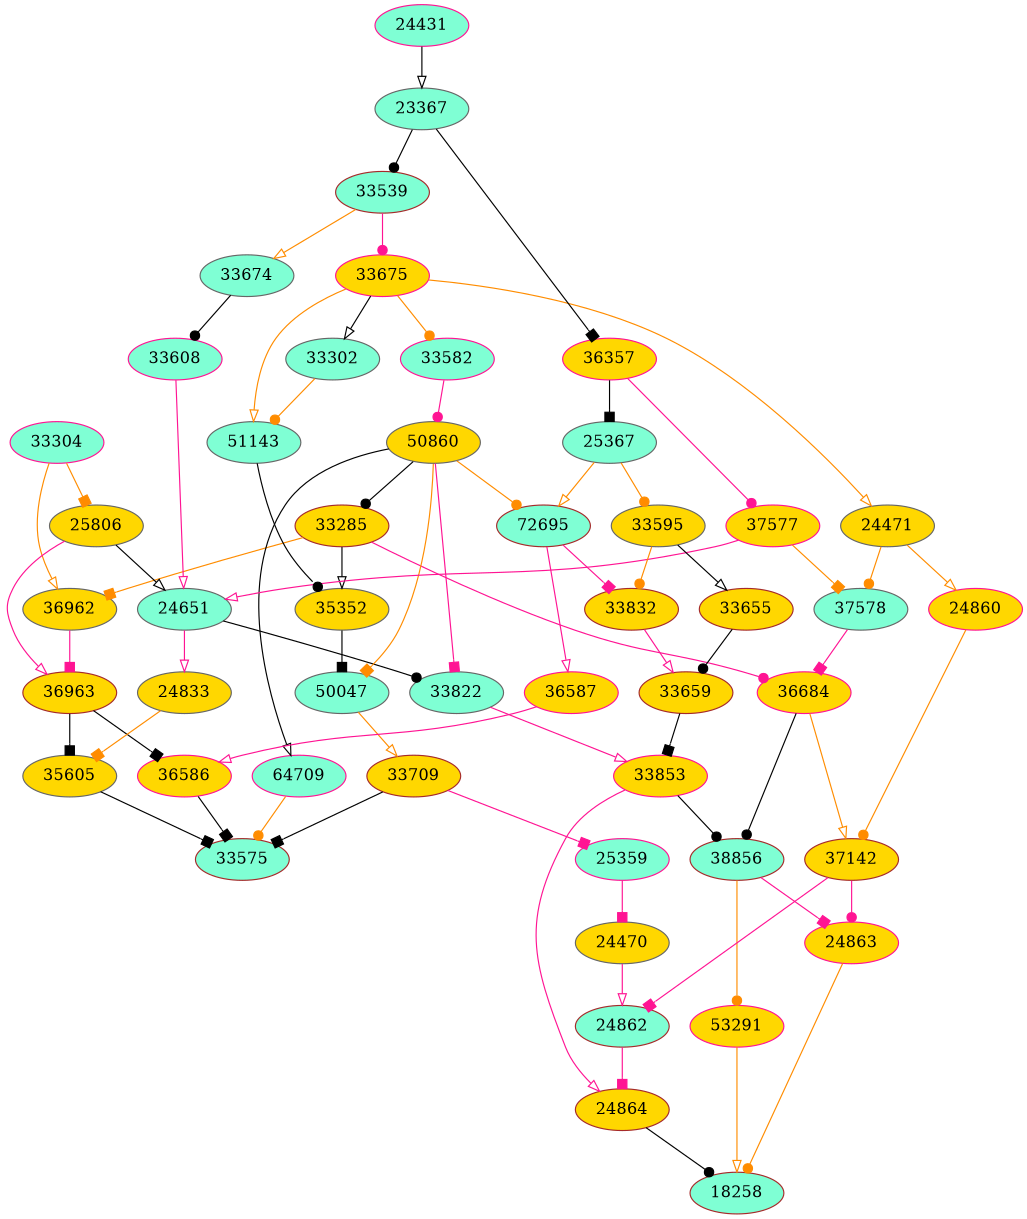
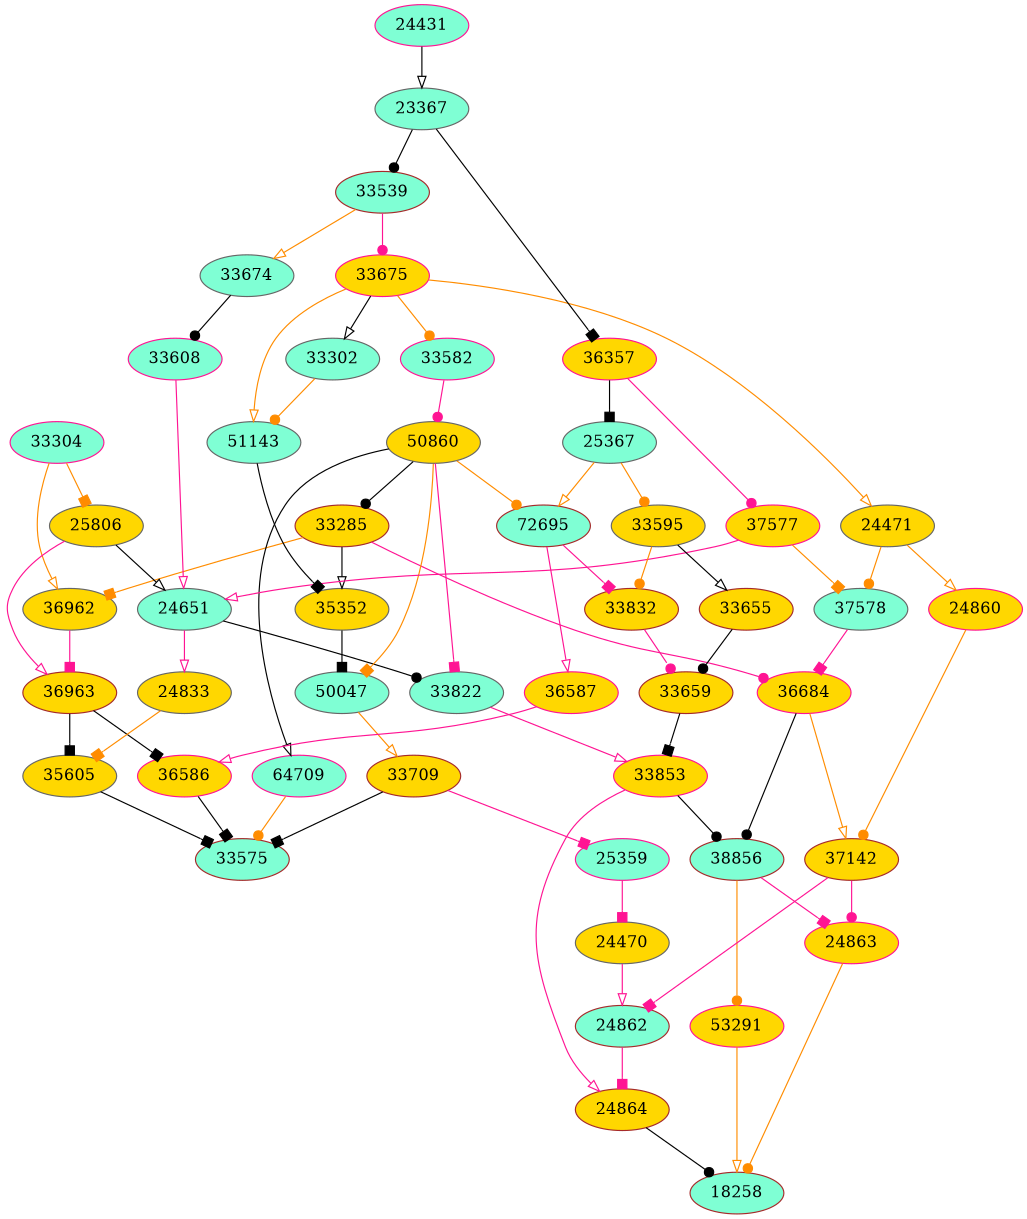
edge "51143" -> "35352": arrowhead dot -> box
edge "33832" -> "33659": arrowhead onormal -> dot
